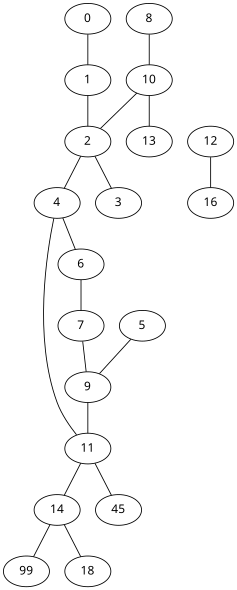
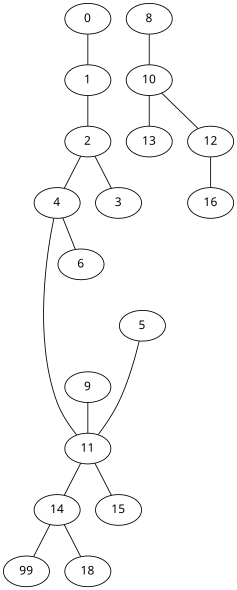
edge "10" -- "2": now "10" -- "12"
node "7": removed
edge "5" -- "9": now "5" -- "11"
node "45": label "45" -> "15"
